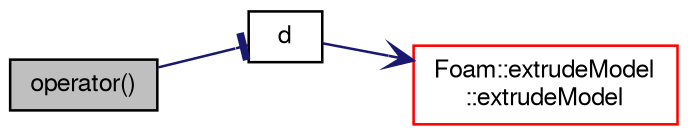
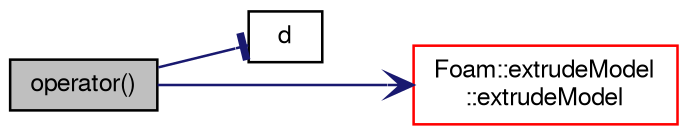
edge "d" -> "Foam::extrudeModel ::extrudeModel": now "operator()" -> "Foam::extrudeModel ::extrudeModel"
